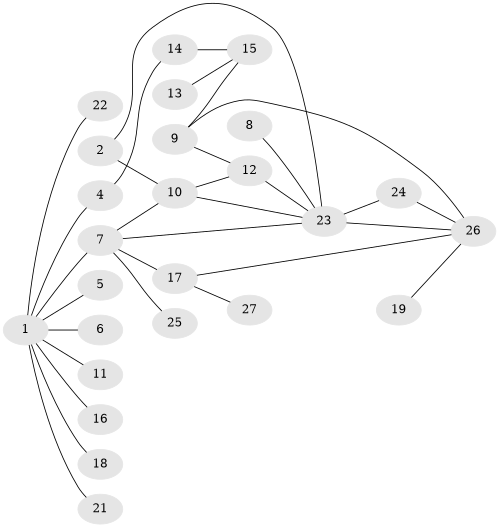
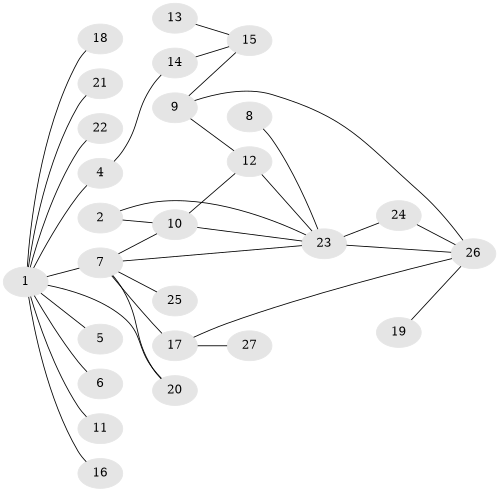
node "20": added
